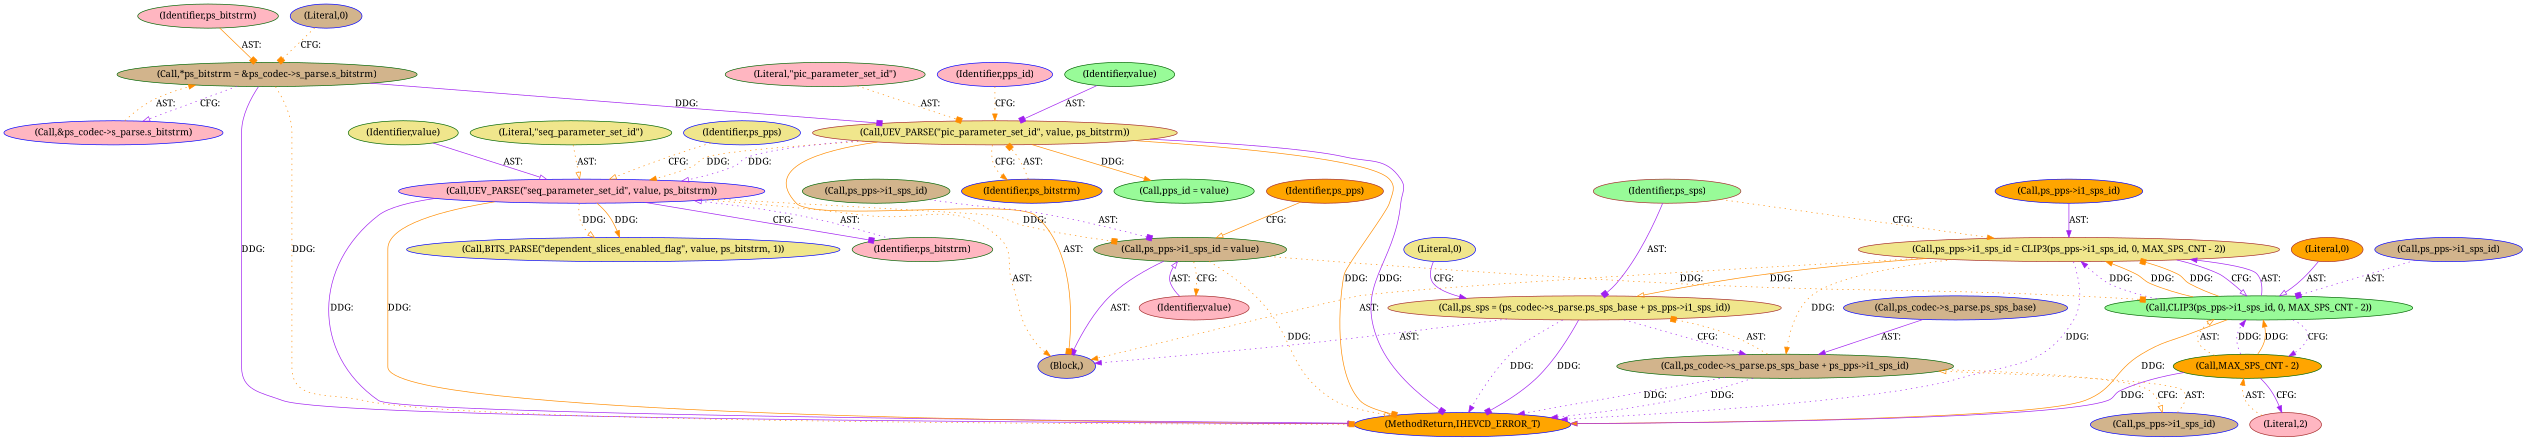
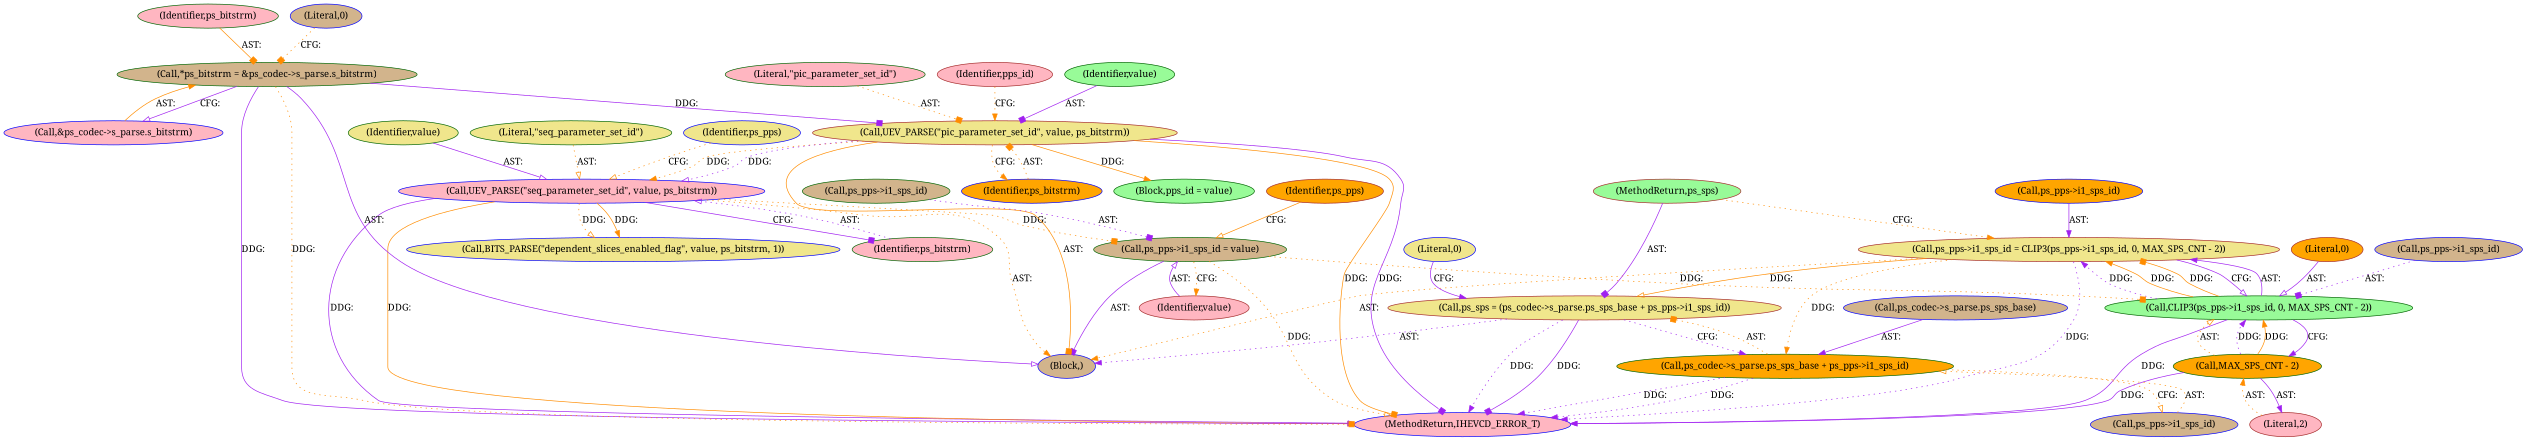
node "(Identifier,pps_id)": color blue -> brown
edge "(Call,&ps_codec->s_parse.s_bitstrm)" -> "(Call,*ps_bitstrm = &ps_codec->s_parse.s_bitstrm)": style dotted -> solid
edge "(Call,*ps_bitstrm = &ps_codec->s_parse.s_bitstrm)" -> "(Call,&ps_codec->s_parse.s_bitstrm)": style dotted -> solid
node "(Call,pps_id = value)": label "(Call,pps_id = value)" -> "(Block,pps_id = value)"
node "(Identifier,ps_sps)": label "(Identifier,ps_sps)" -> "(MethodReturn,ps_sps)"
edge "(Call,*ps_bitstrm = &ps_codec->s_parse.s_bitstrm)" -> "(Block,)": added, label "AST:"
edge "(Call,CLIP3(ps_pps->i1_sps_id, 0, MAX_SPS_CNT - 2))" -> "(Call,MAX_SPS_CNT - 2)": style dotted -> solid
node "(Call,ps_codec->s_parse.ps_sps_base + ps_pps->i1_sps_id)": fillcolor tan -> orange
edge "(Call,MAX_SPS_CNT - 2)" -> "(Literal,2)": label "CFG: " -> "AST: "
edge "(Call,CLIP3(ps_pps->i1_sps_id, 0, MAX_SPS_CNT - 2))" -> "(MethodReturn,IHEVCD_ERROR_T)": color darkorange -> purple
edge "(Call,MAX_SPS_CNT - 2)" -> "(MethodReturn,IHEVCD_ERROR_T)": arrowhead onormal -> normal
node "(MethodReturn,IHEVCD_ERROR_T)": fillcolor orange -> lightpink
